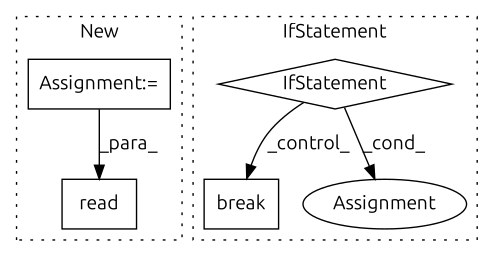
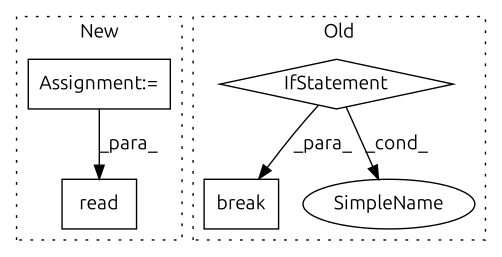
cluster "IfStatement": label "IfStatement" -> "Old"
edge "IfStatement" -> "break": label "_control_" -> "_para_"
node "Assignment": label "Assignment" -> "SimpleName"
